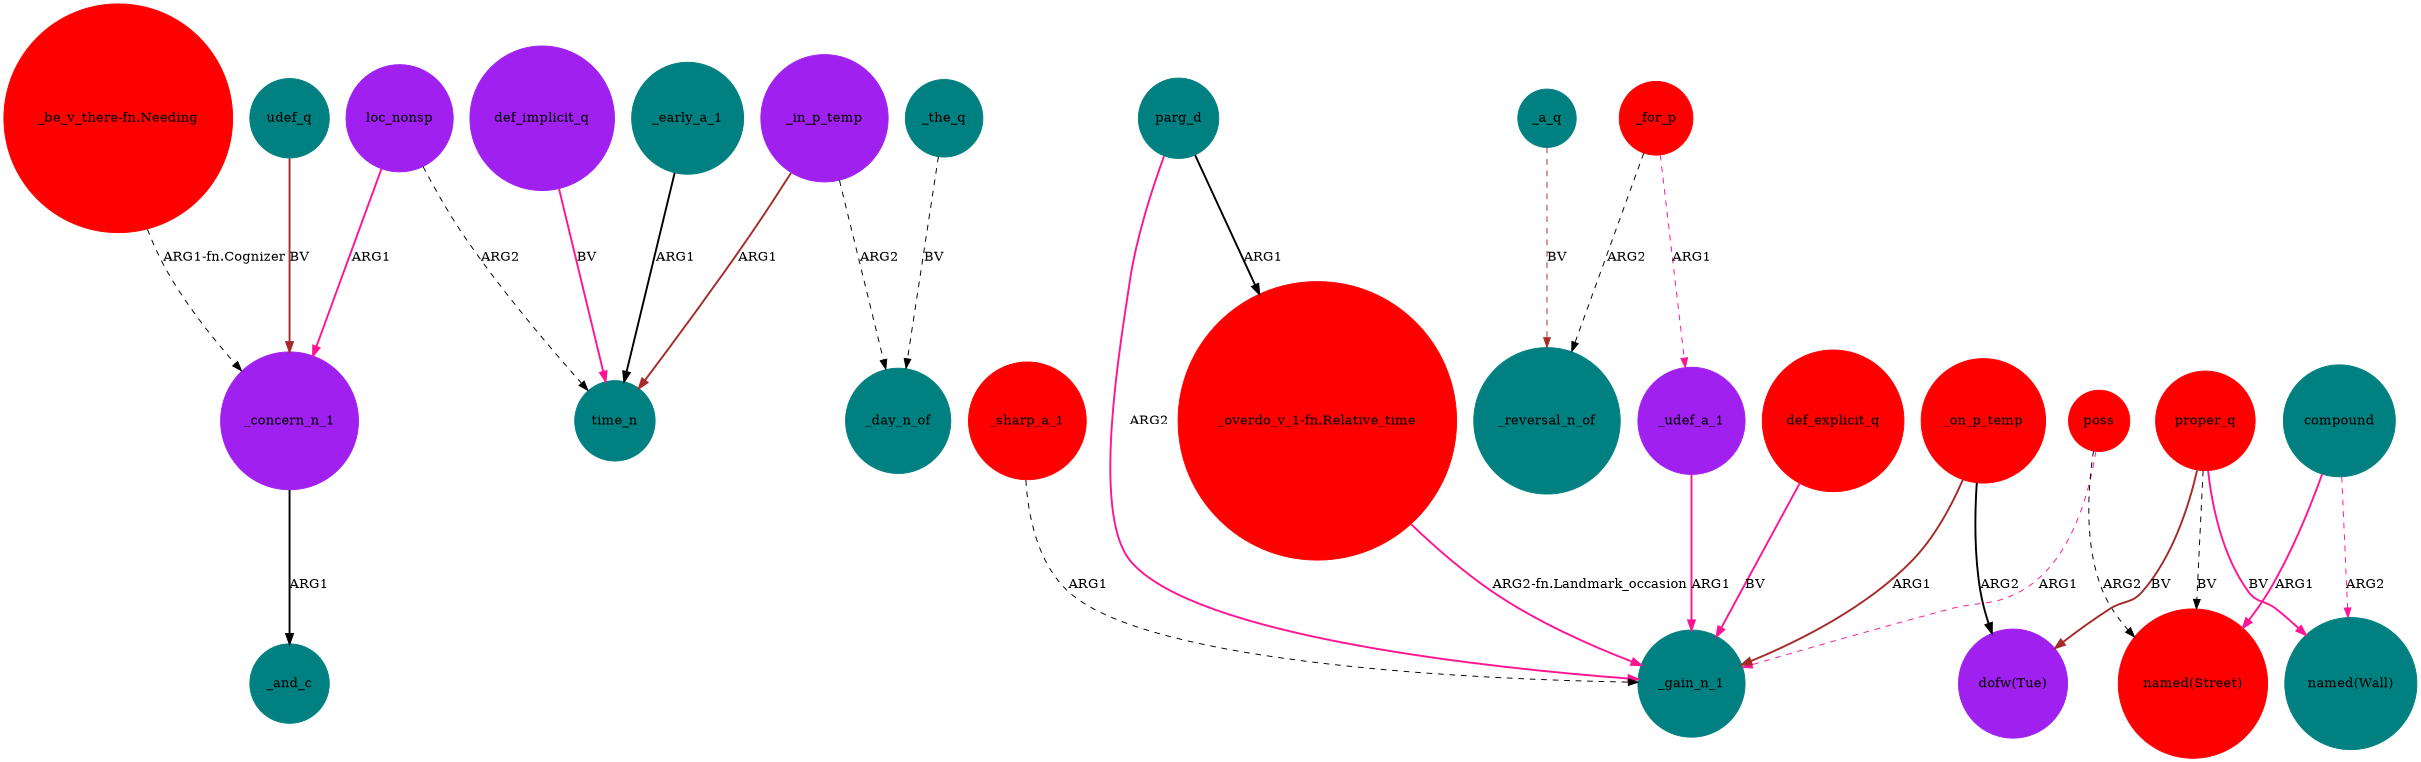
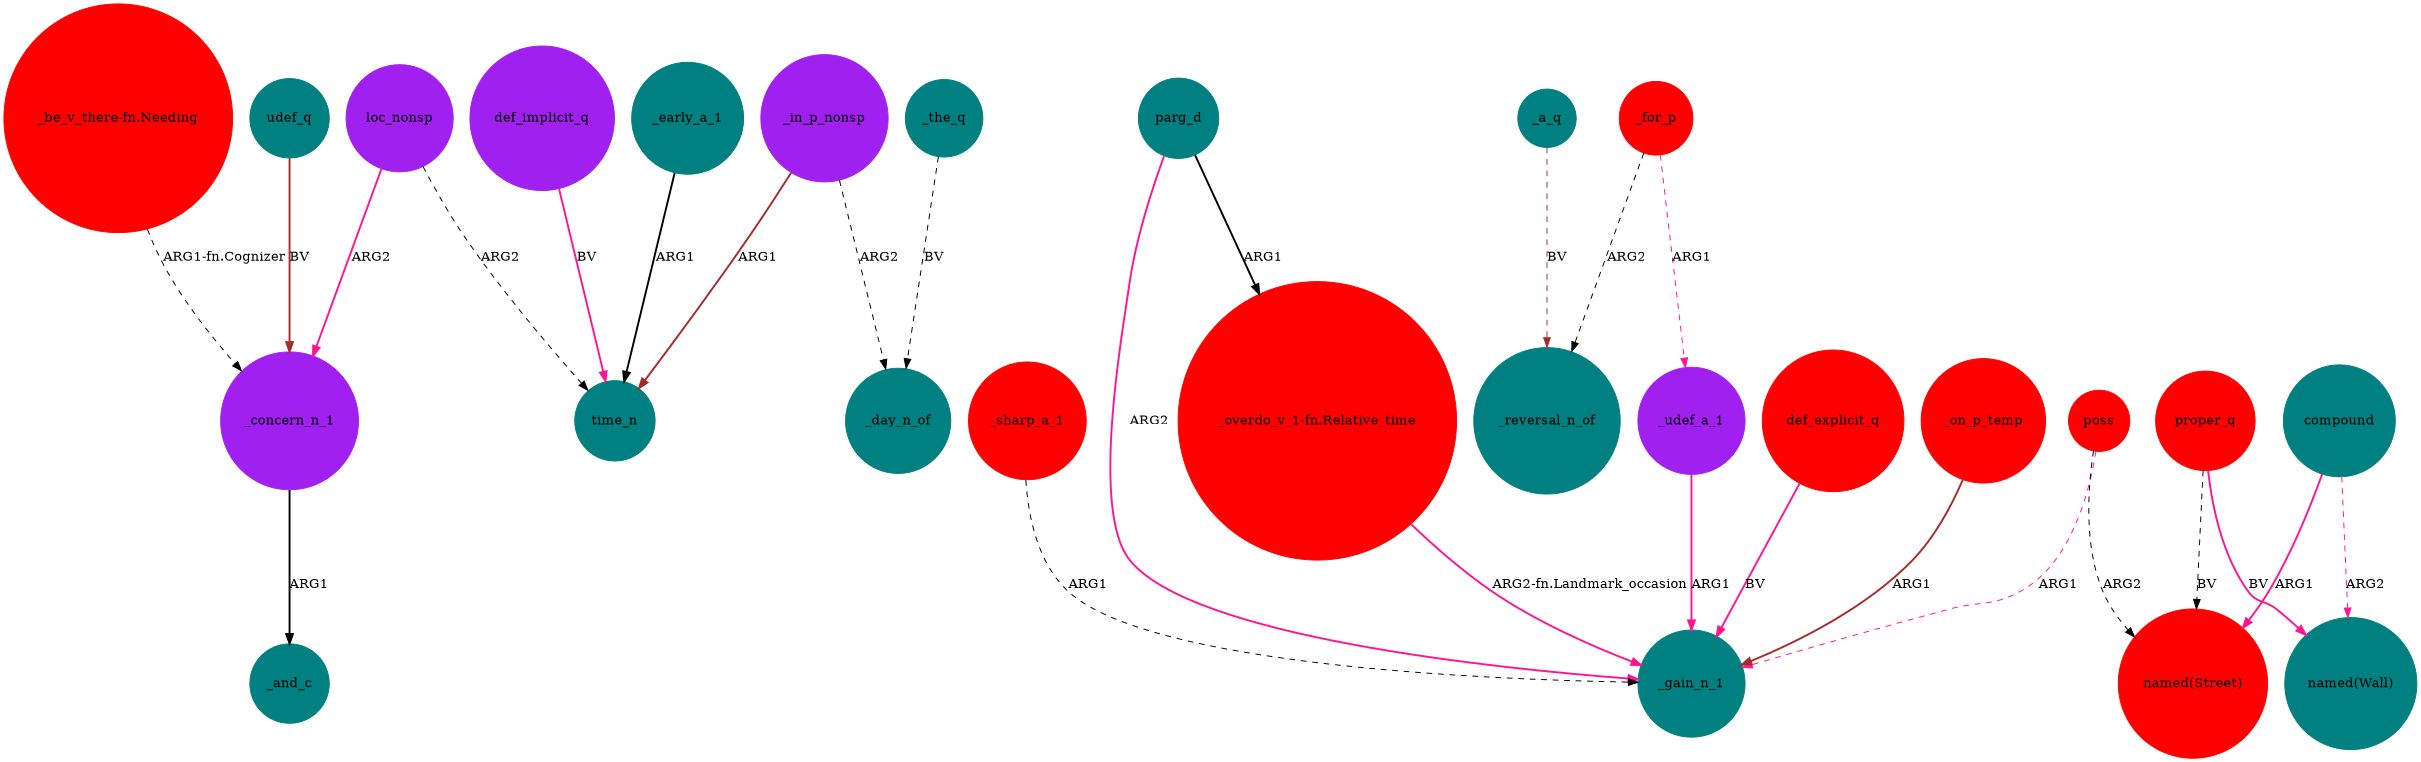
node "_in_p_temp": label "_in_p_temp" -> "_in_p_nonsp"
edge "loc_nonsp" -> "_concern_n_1": label "ARG1" -> "ARG2"
node "dofw(Tue)": removed
